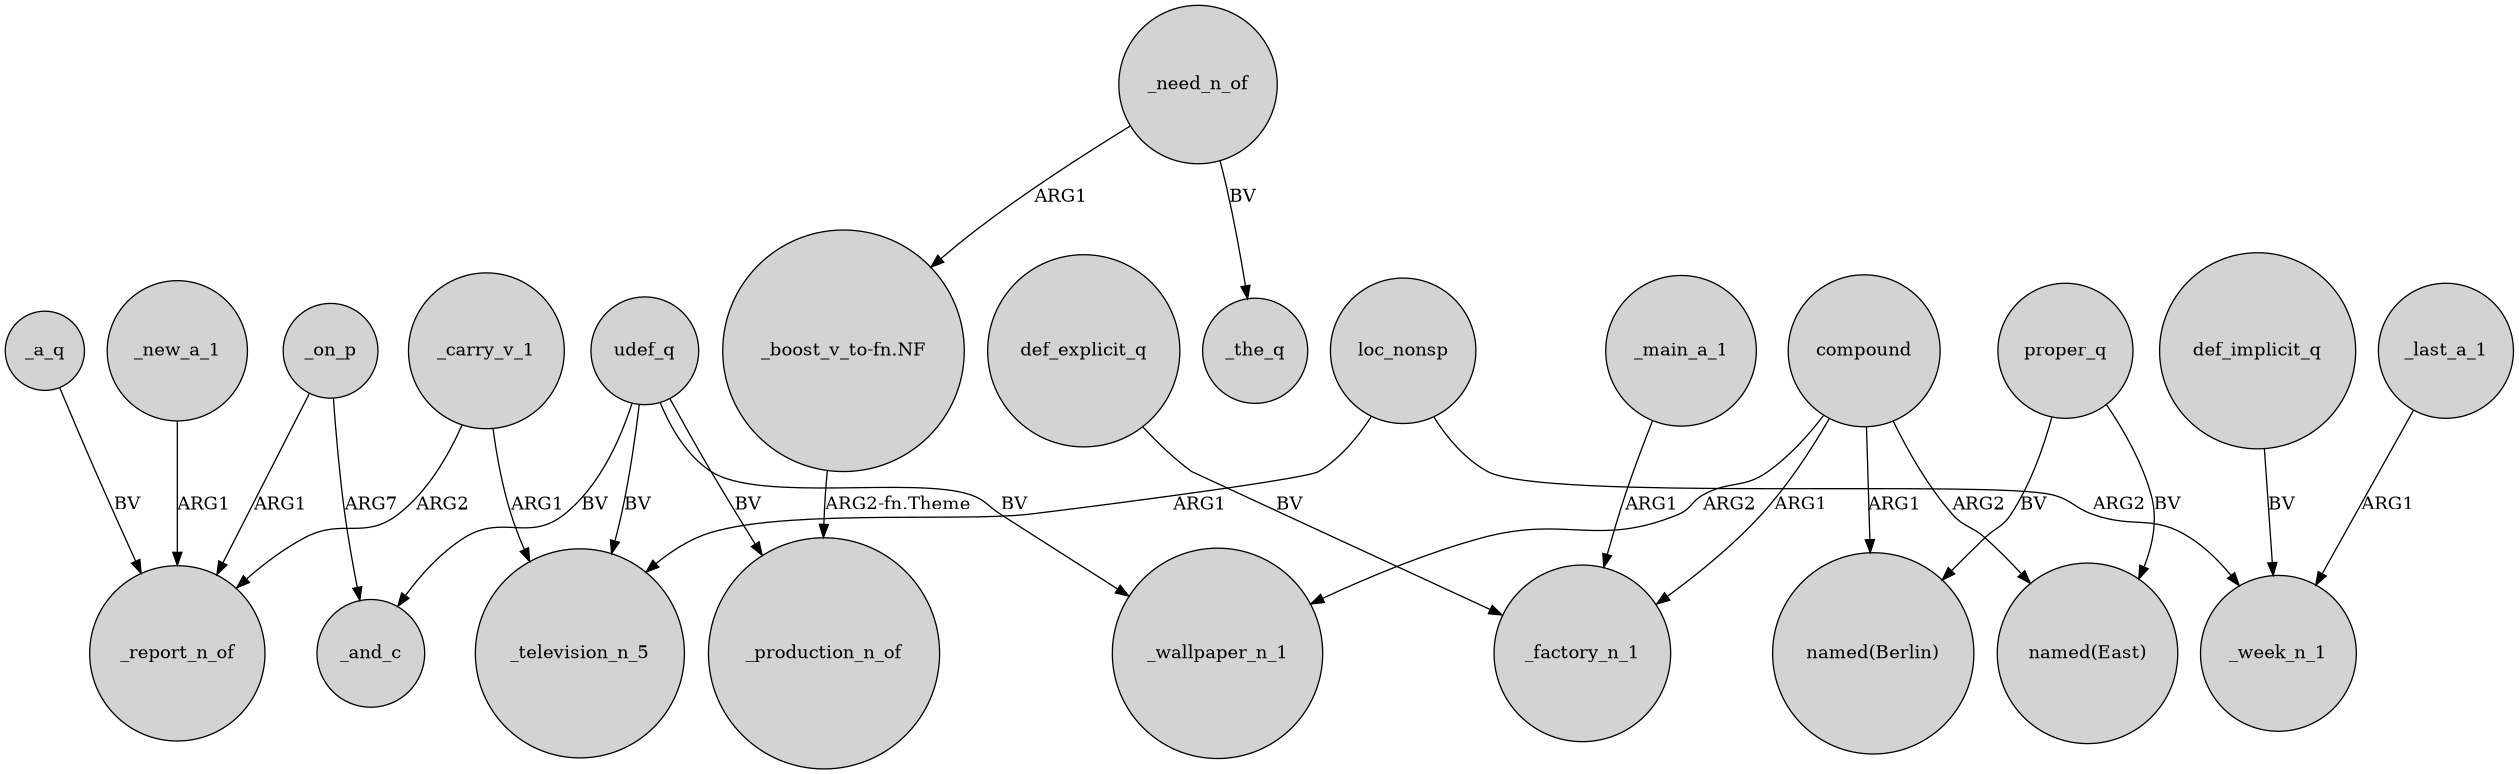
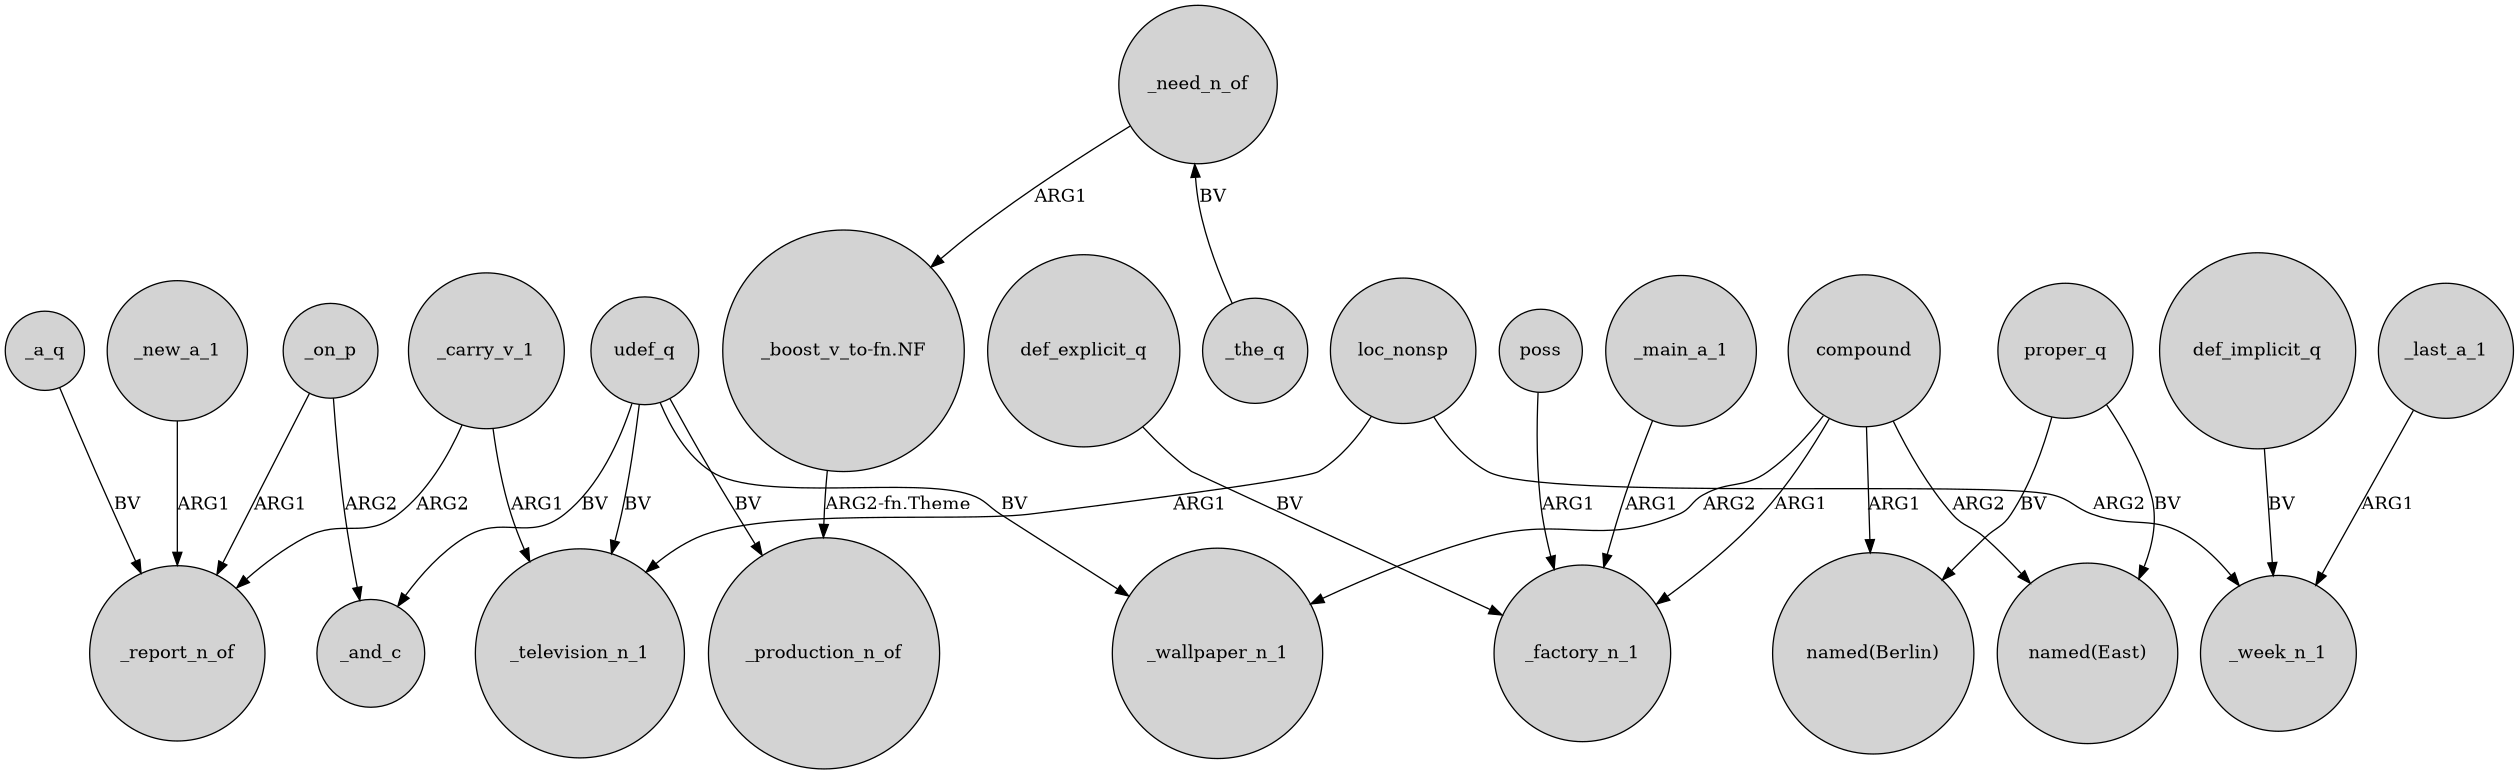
edge "_need_n_of" -> "_the_q": reversed
node "poss": added
edge "_on_p" -> "_and_c": label "ARG7" -> "ARG2"
node "_television_n_5": label "_television_n_5" -> "_television_n_1"
